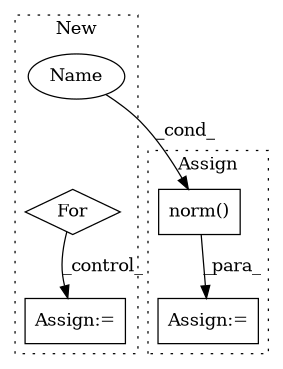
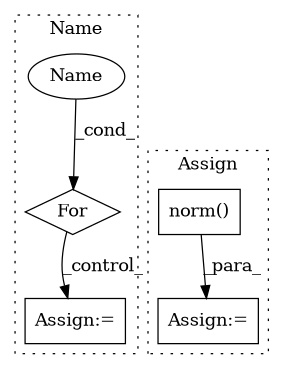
cluster "New": label "New" -> "Name"
edge "Name" -> "norm()": now "Name" -> "For"
